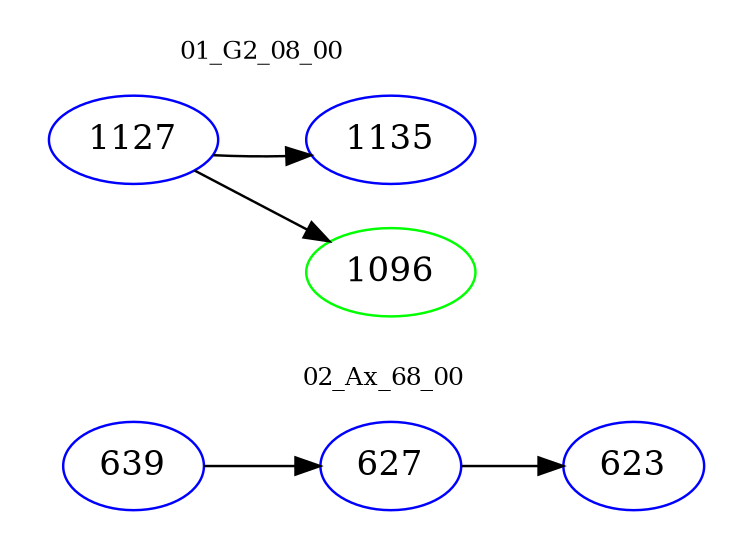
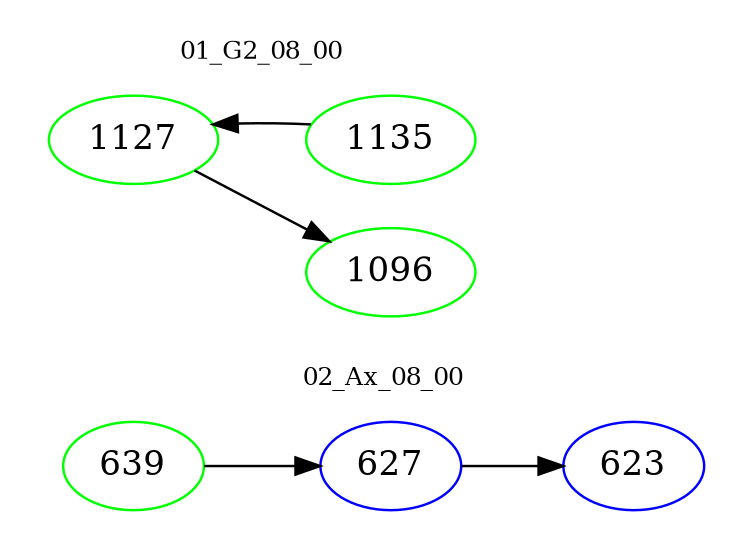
node "1127": color blue -> green
node "1135": color blue -> green
edge "1127" -> "1135": reversed
cluster "02_Ax_68_00": label "02_Ax_68_00" -> "02_Ax_08_00"
node "639": color blue -> green
